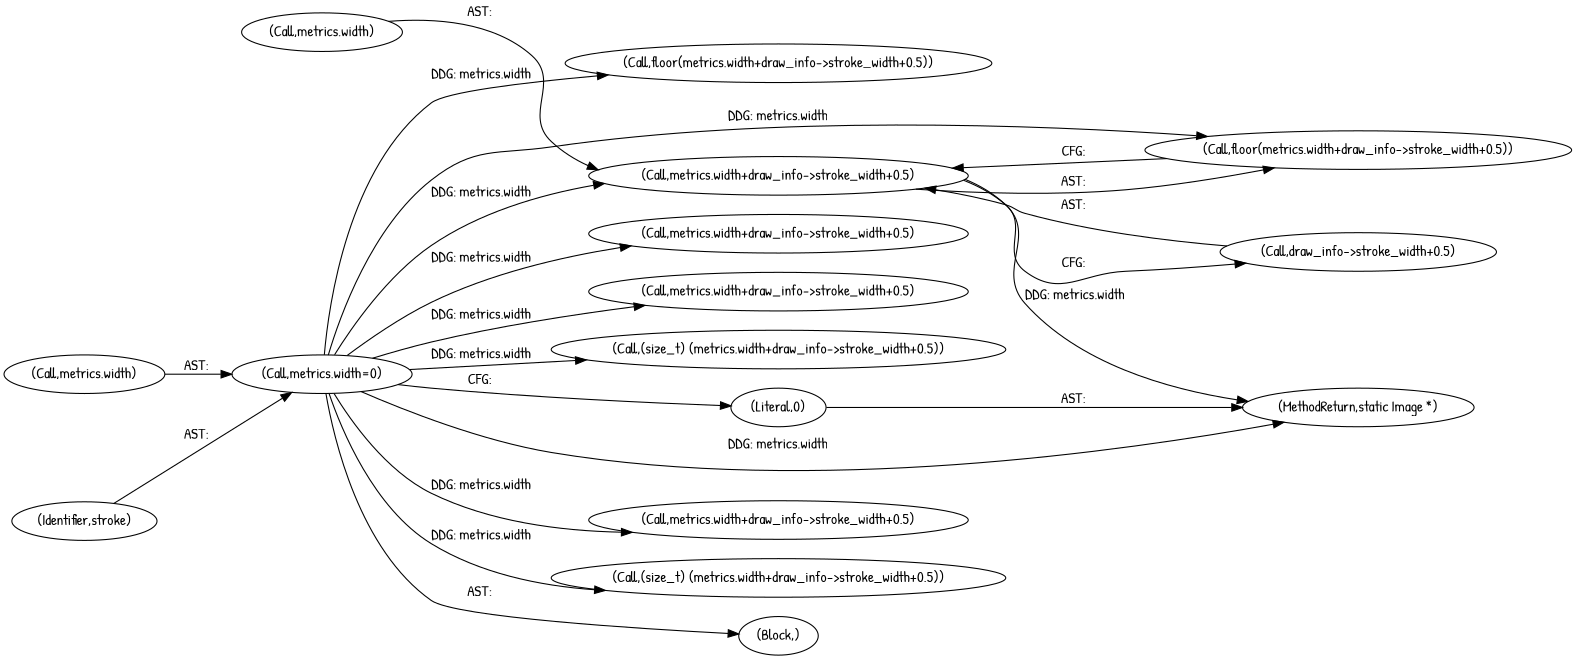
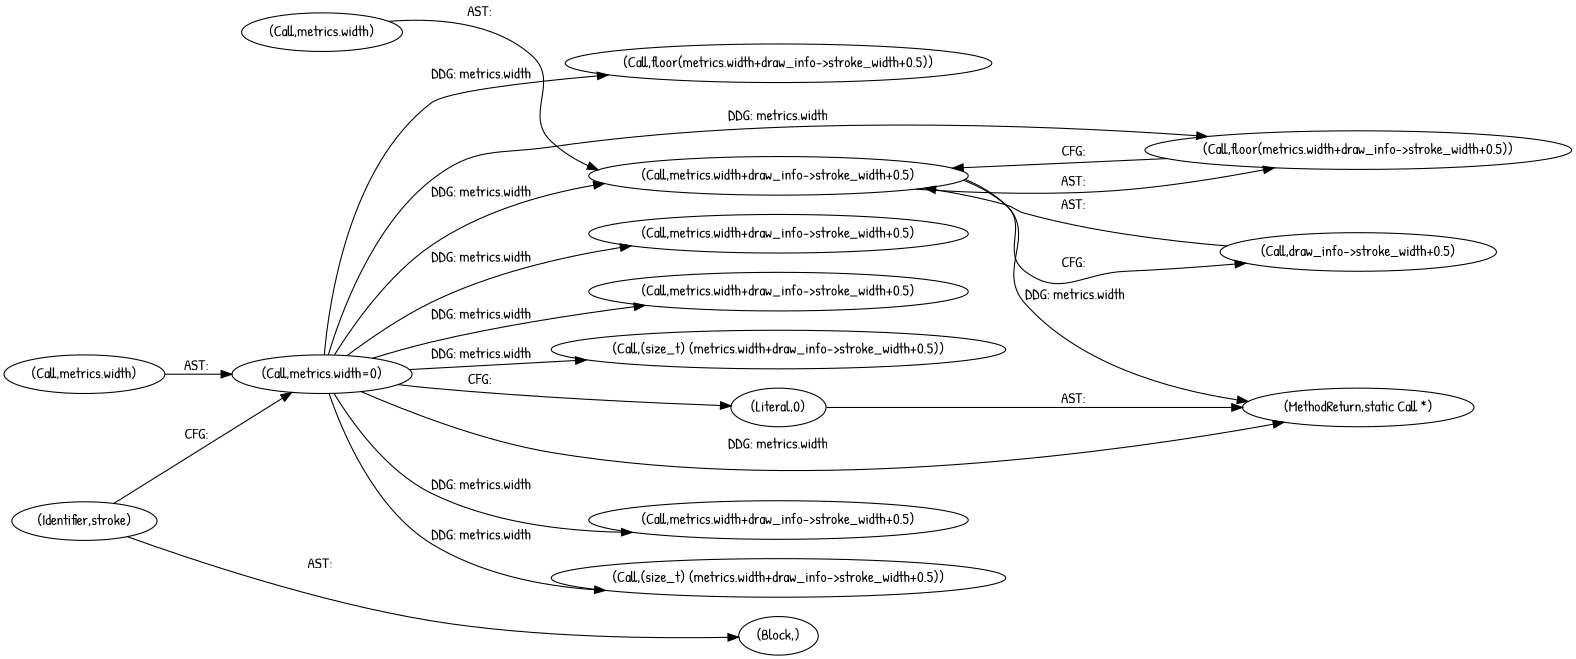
node "(MethodReturn,static Image *)": label "(MethodReturn,static Image *)" -> "(MethodReturn,static Call *)"
edge "(Identifier,stroke)" -> "(Call,metrics.width=0)": label "AST: " -> "CFG: "
edge "(Call,metrics.width=0)" -> "(Block,)": now "(Identifier,stroke)" -> "(Block,)"
